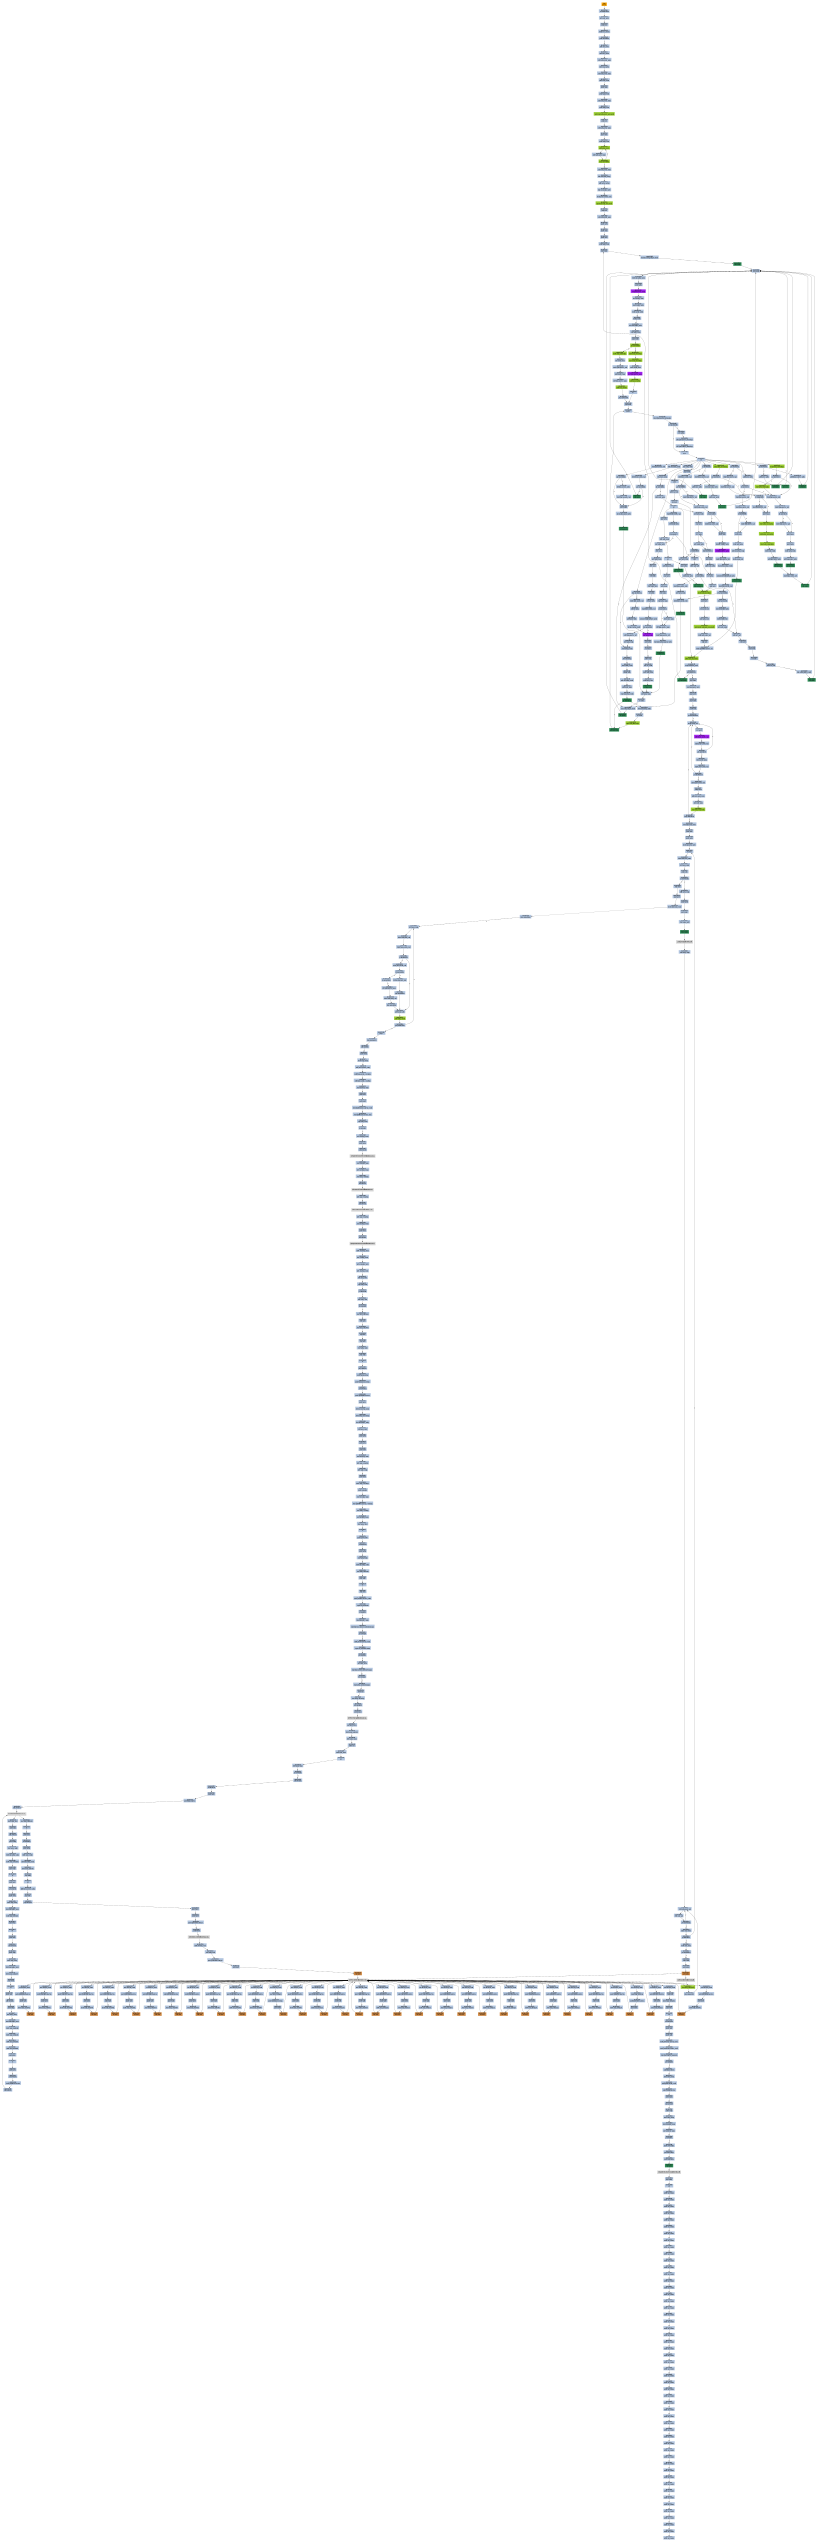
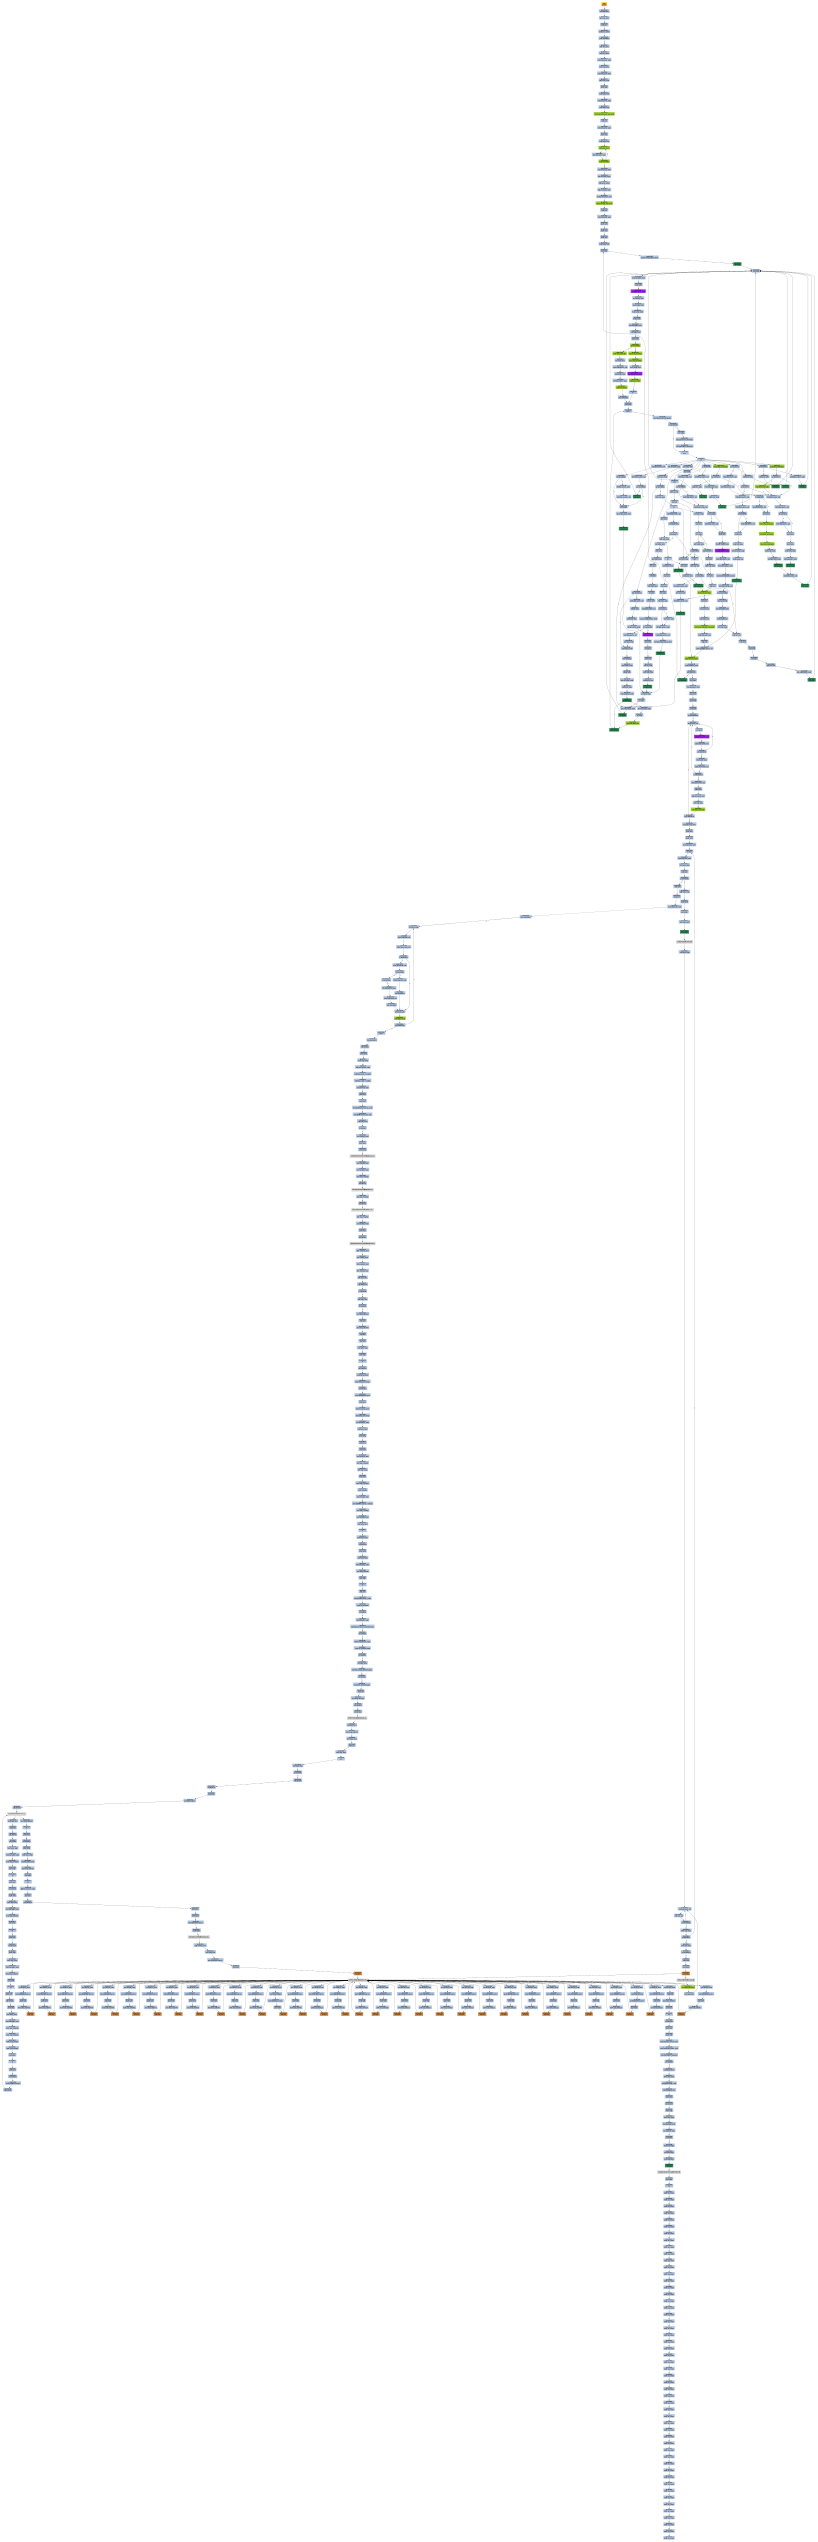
edge "0x0043bbde movl 0xc(%ebp), %ebx" -> "0x0043bbe1 addl %ecx, %edx": reversed
